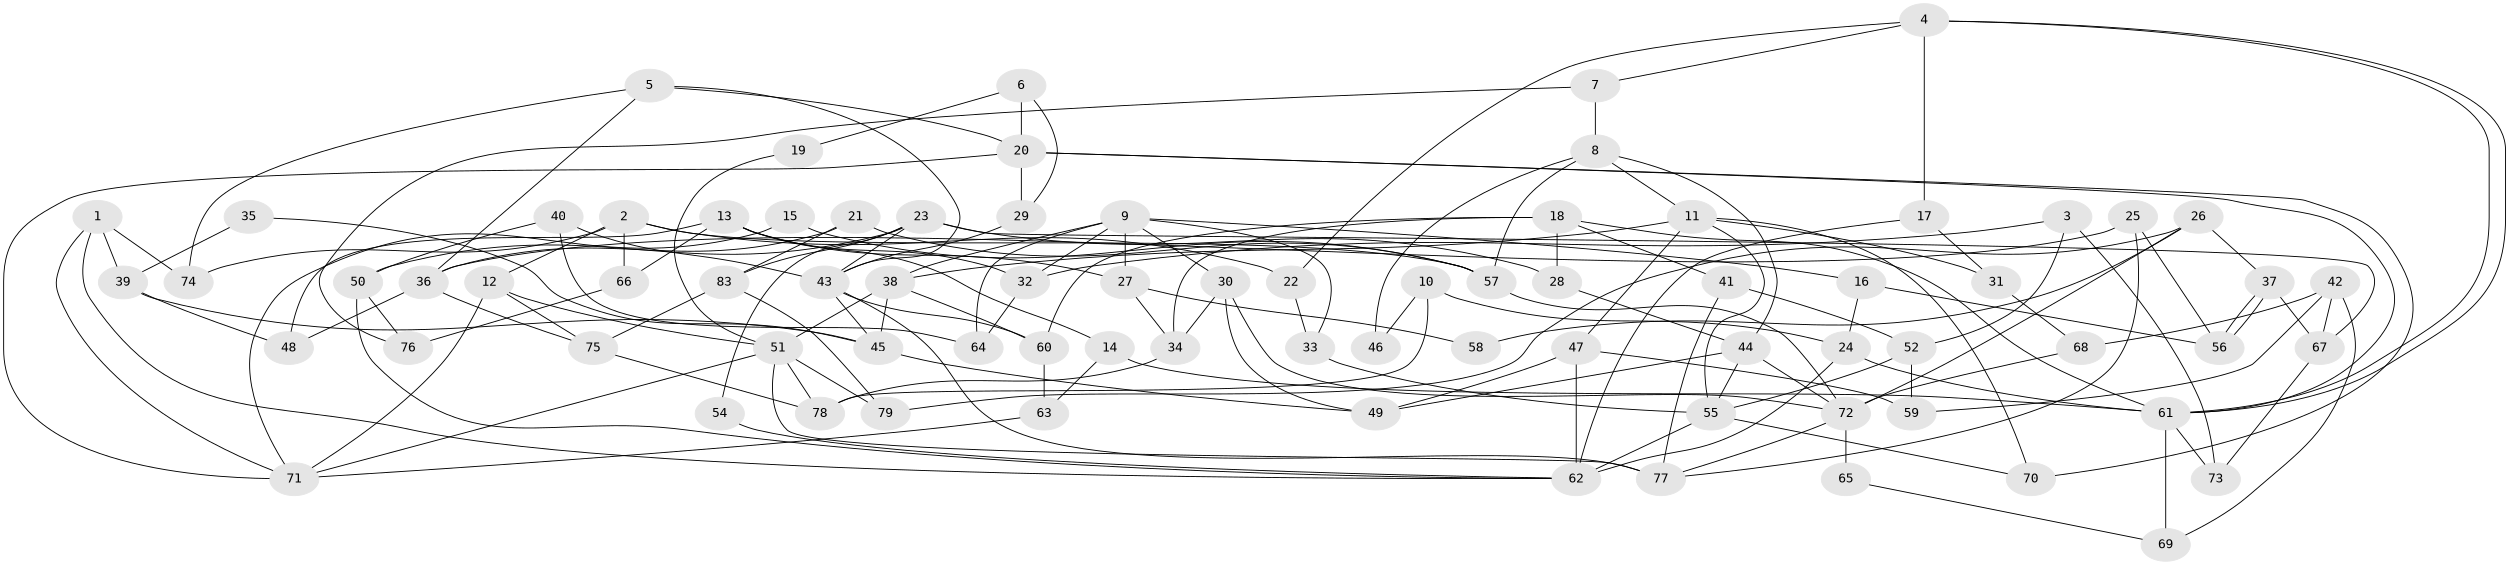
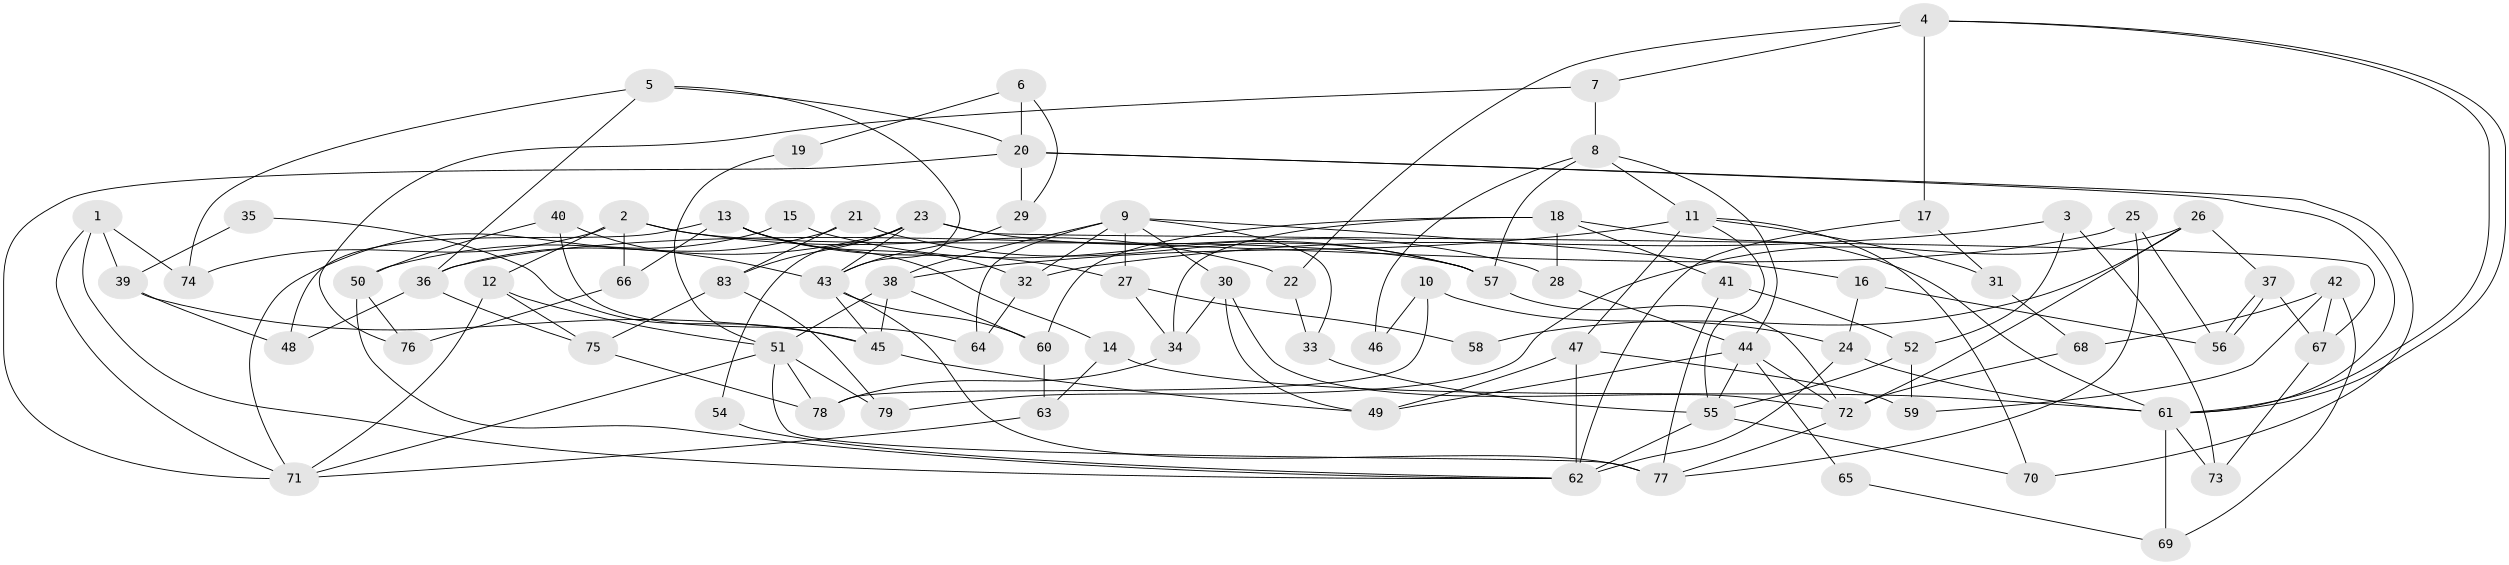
edge "72" -- "65": now "44" -- "65"
